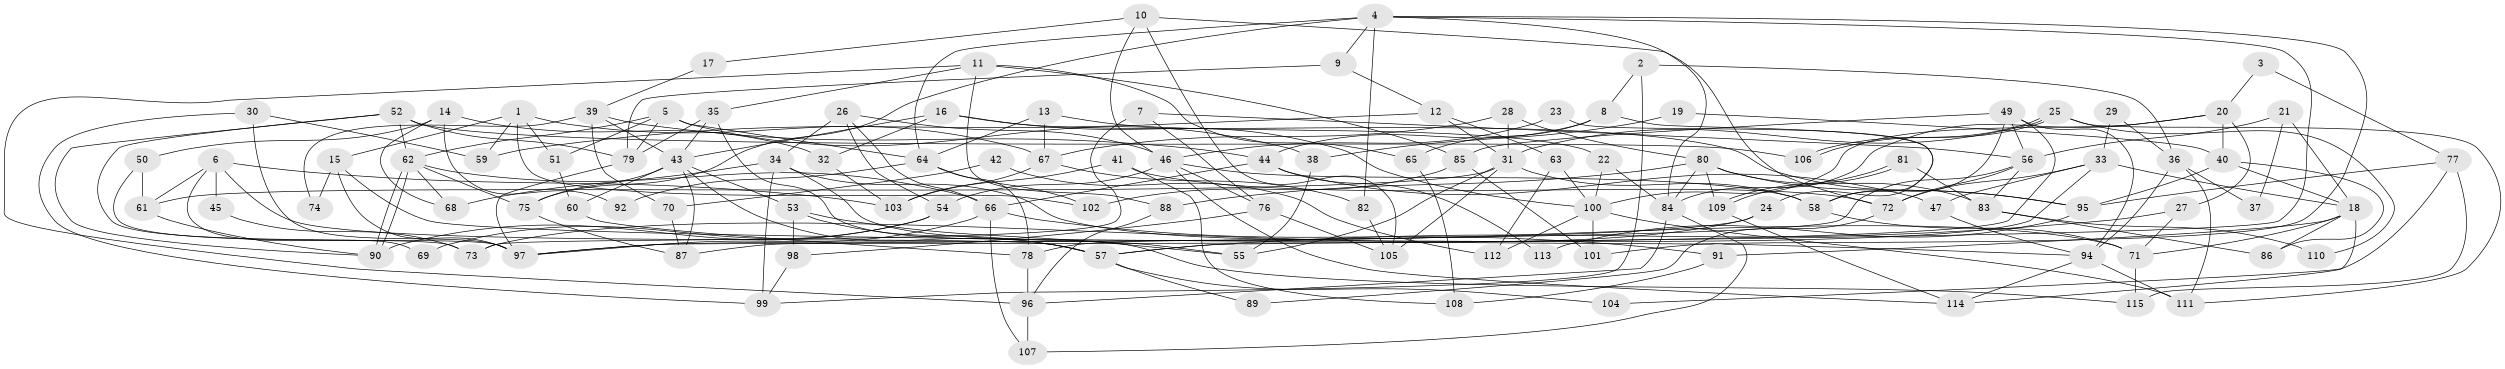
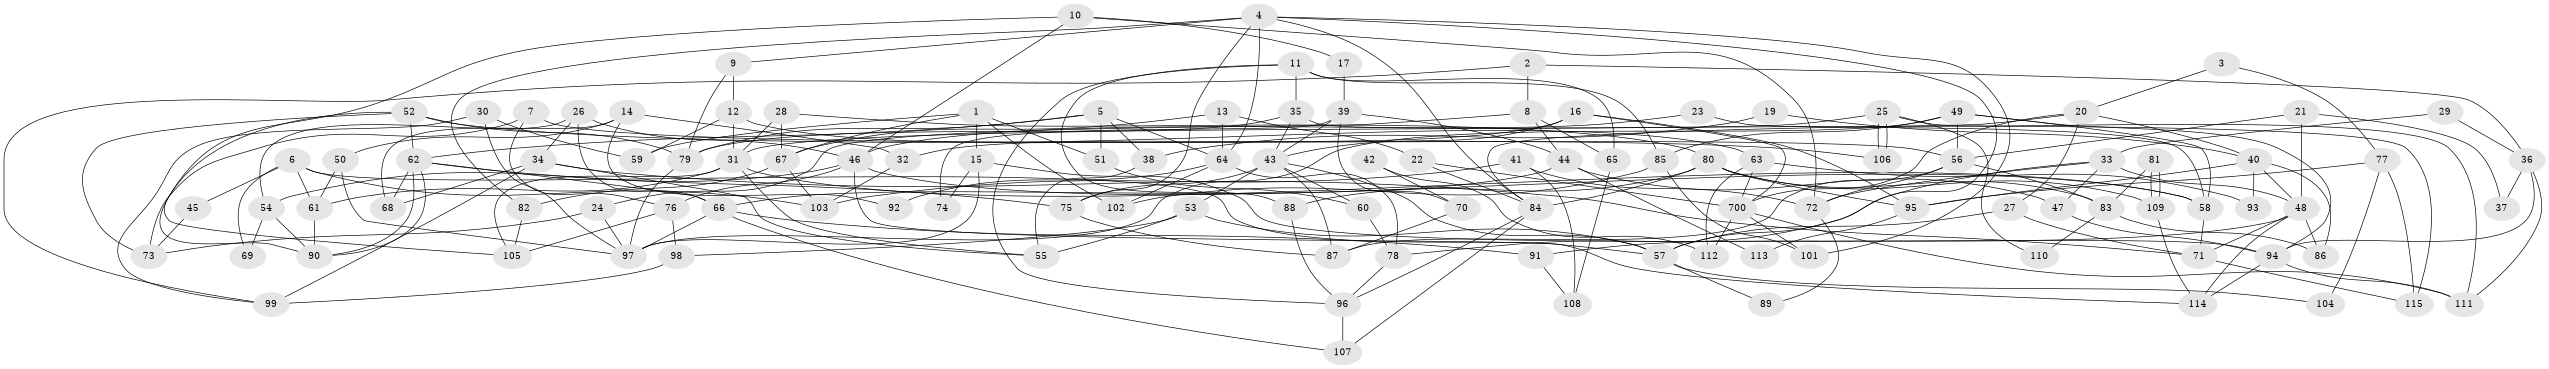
node "100": label "100" -> "700"
node "93": added
node "18": label "18" -> "48"
